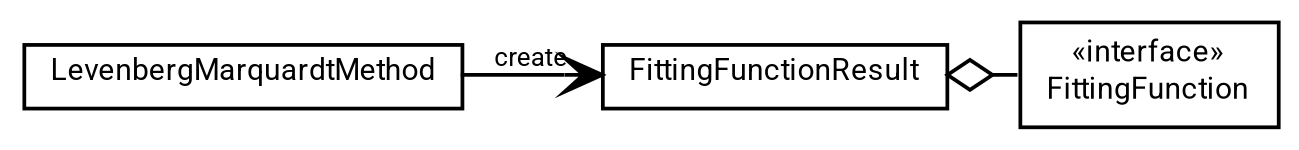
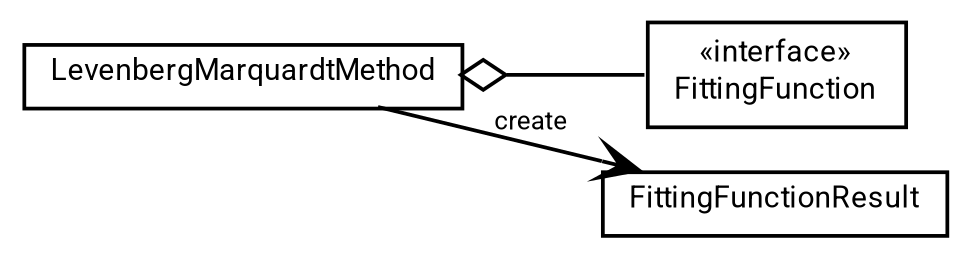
edge "FittingFunction" -> "FittingFunctionResult": now "FittingFunction" -> "LevenbergMarquardtMethod"
